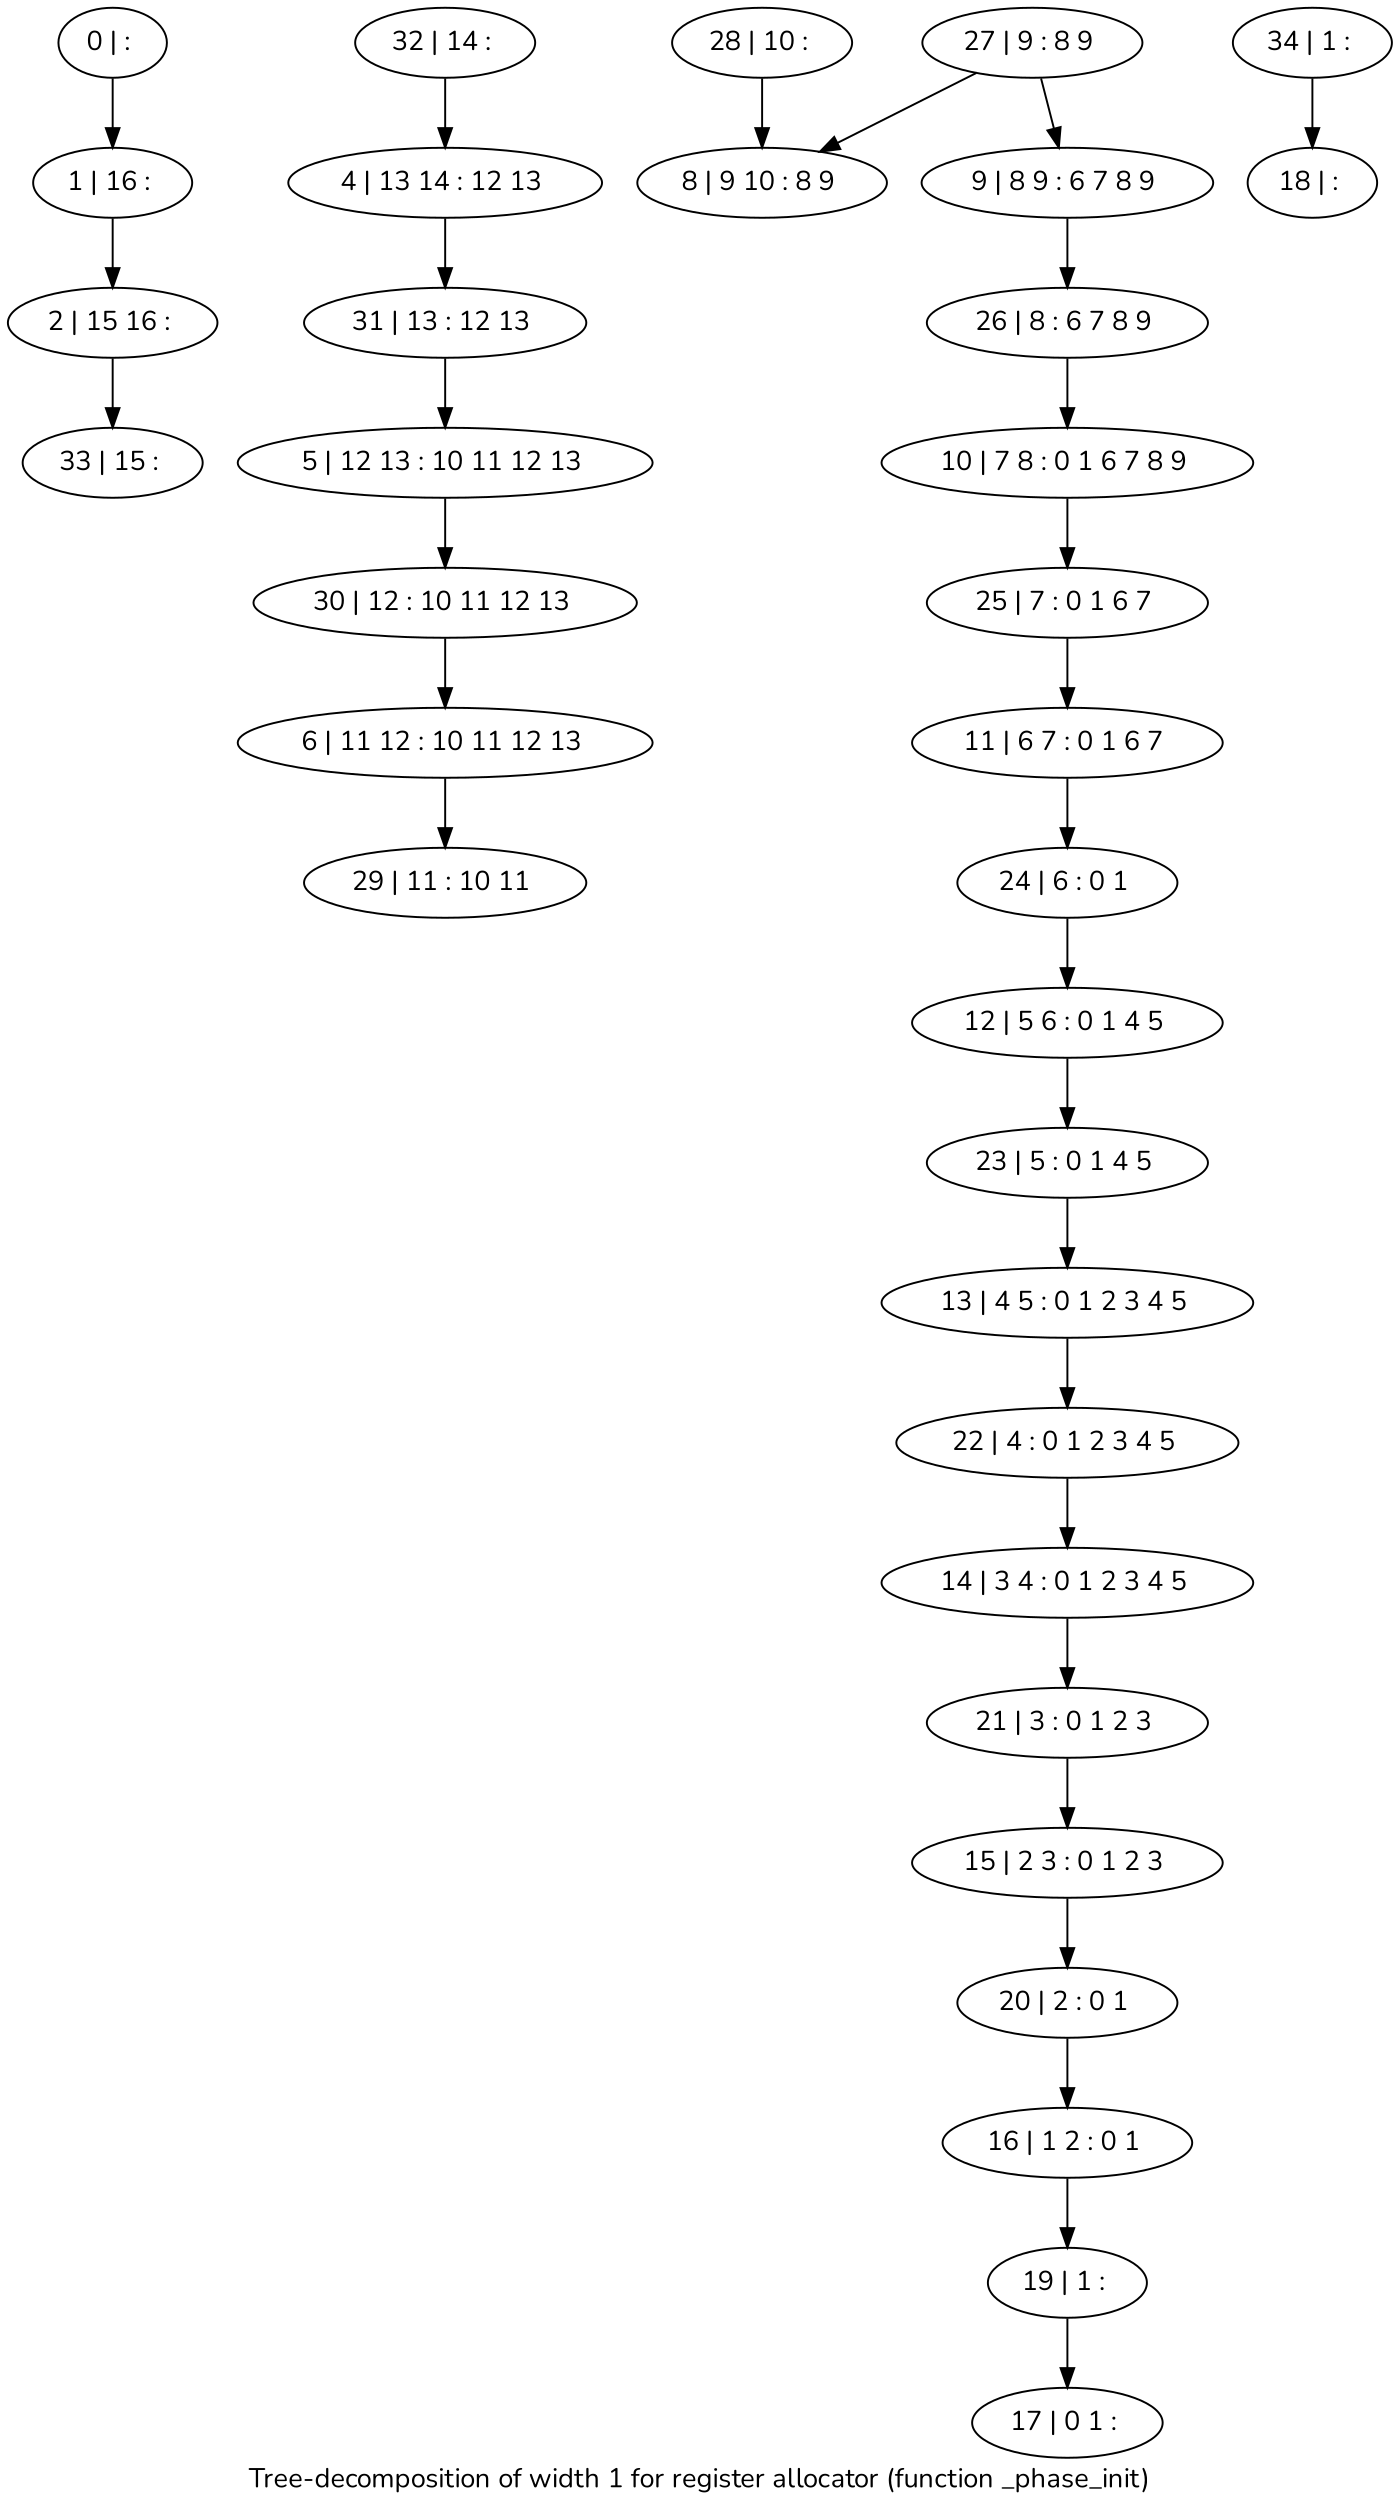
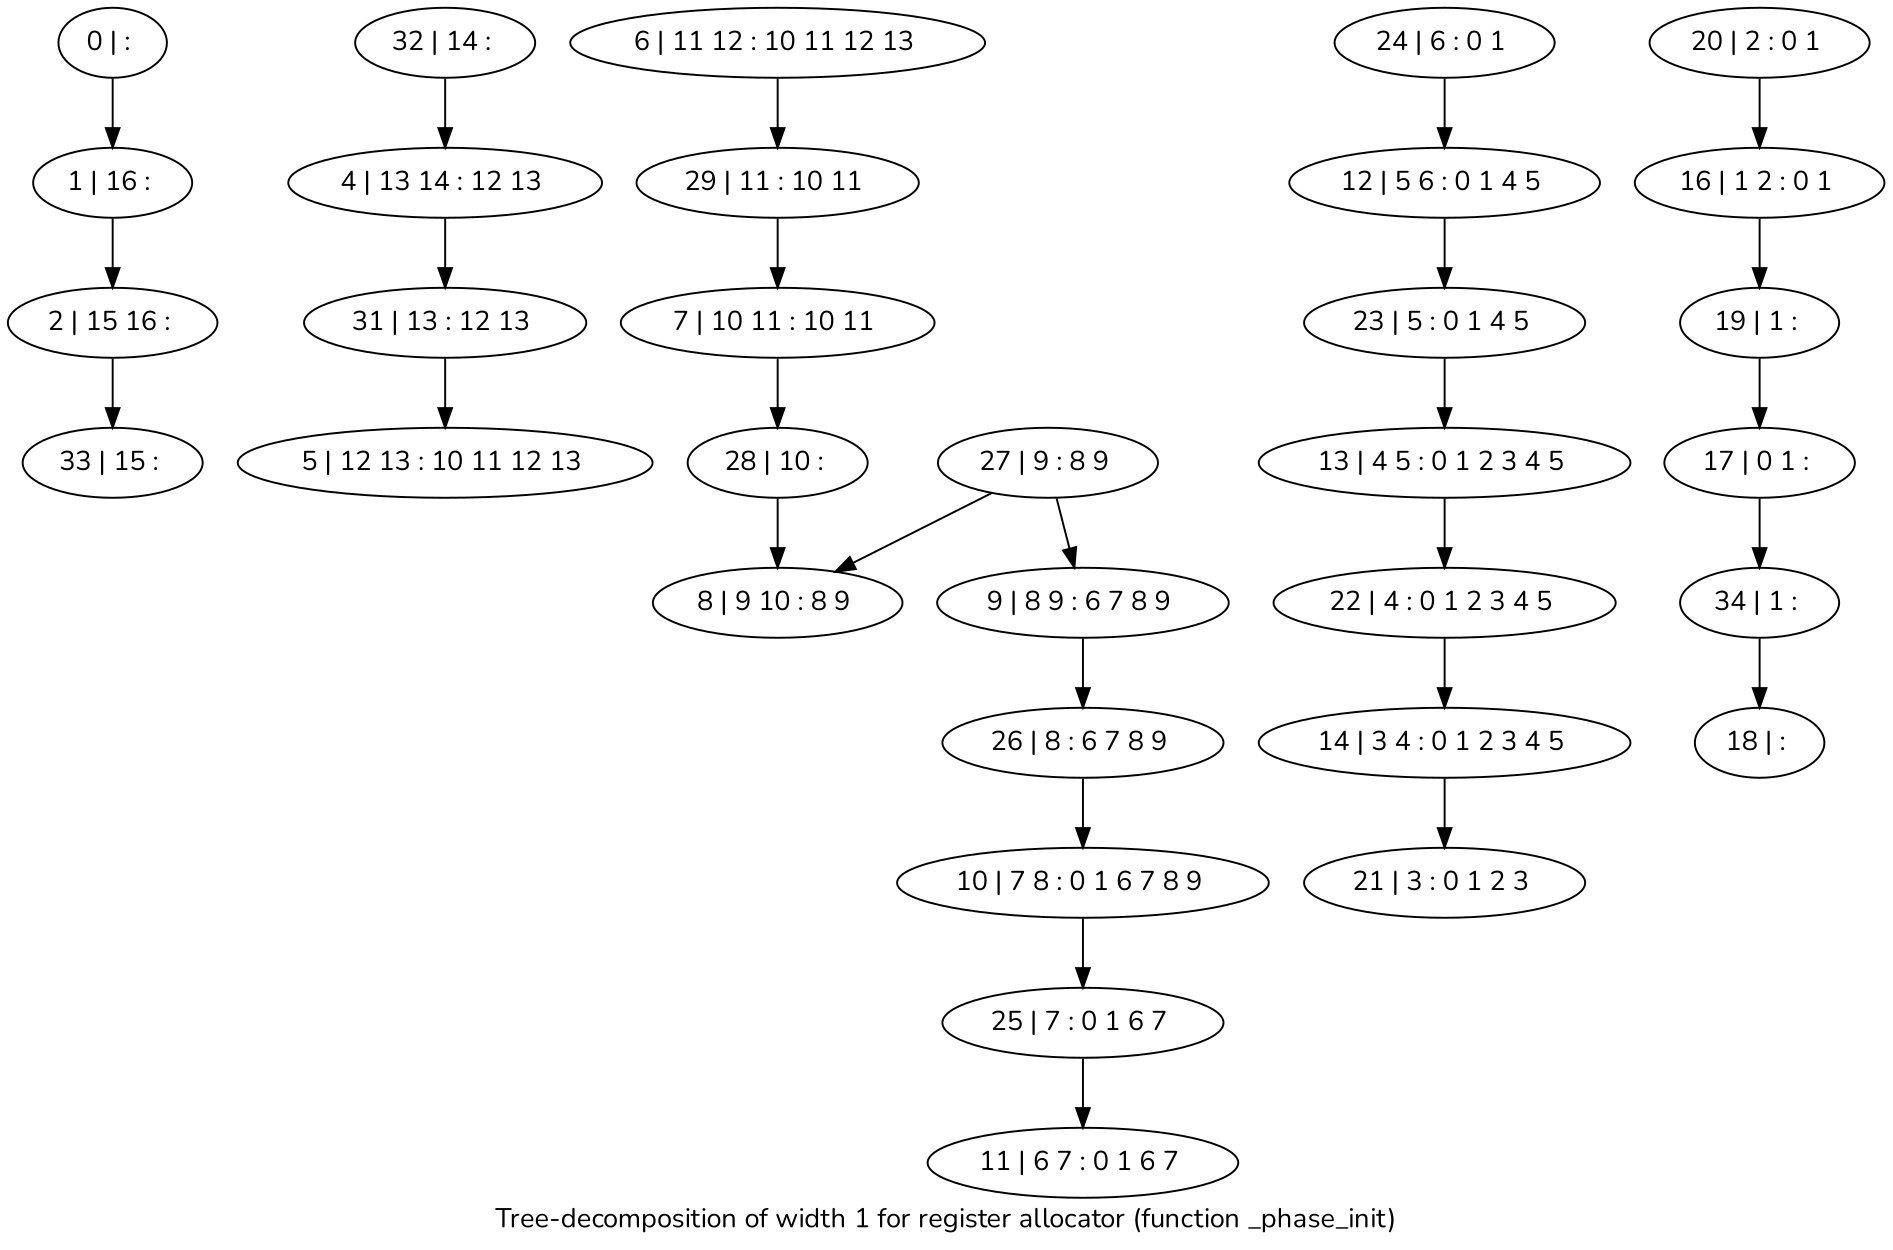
node "7 | 10 11 : 10 11": added
edge "17 | 0 1 :" -> "34 | 1 :": added
node "30 | 12 : 10 11 12 13": removed
edge "11 | 6 7 : 0 1 6 7" -> "24 | 6 : 0 1": removed
node "15 | 2 3 : 0 1 2 3": removed
